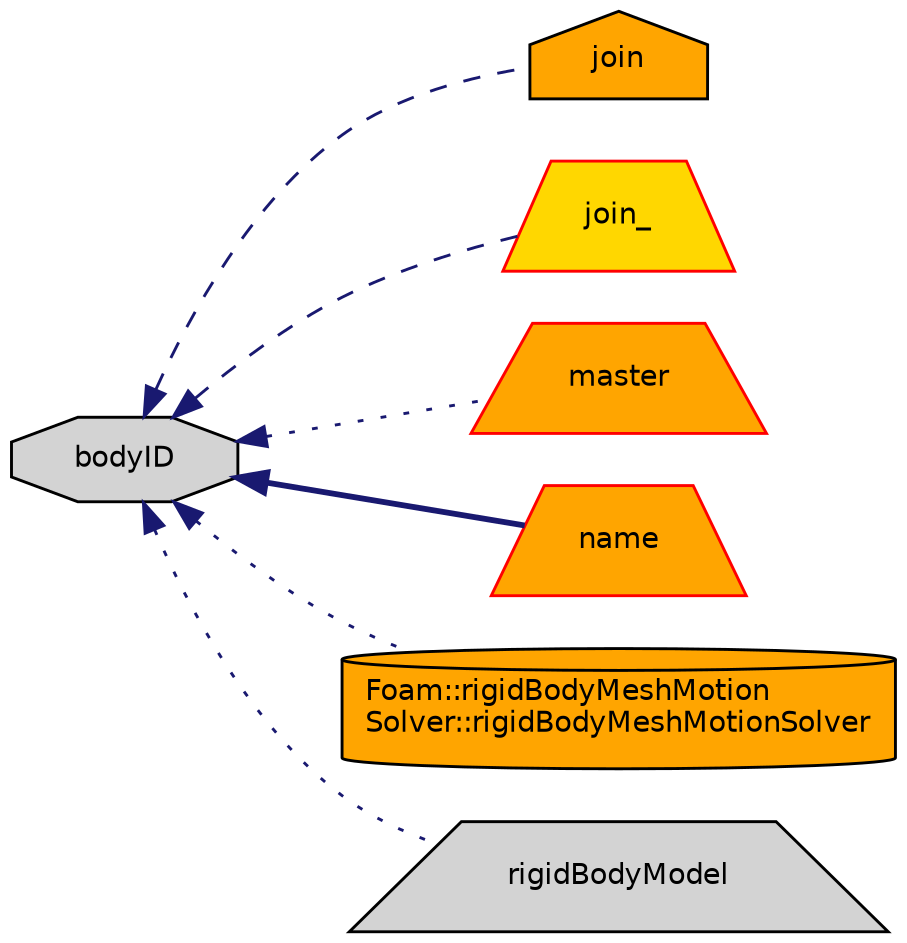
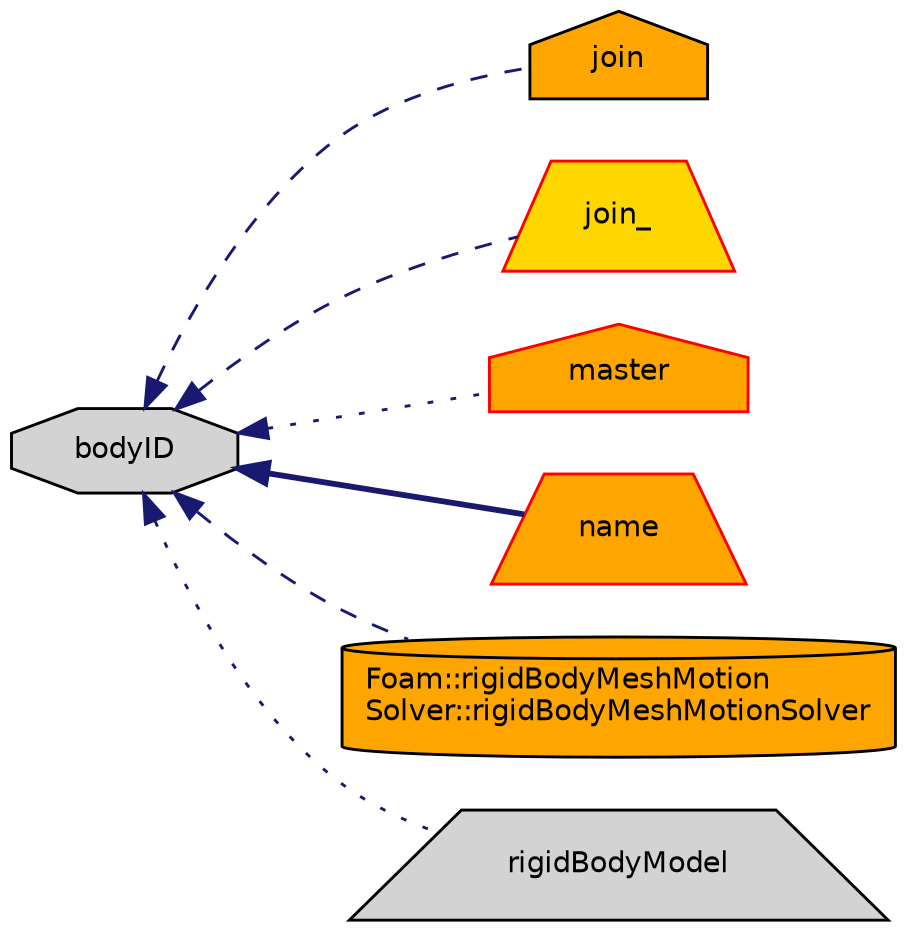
node "master": shape trapezium -> house
edge "Foam::rigidBodyMeshMotion Solver::rigidBodyMeshMotionSolver" -> "bodyID": style dotted -> dashed
